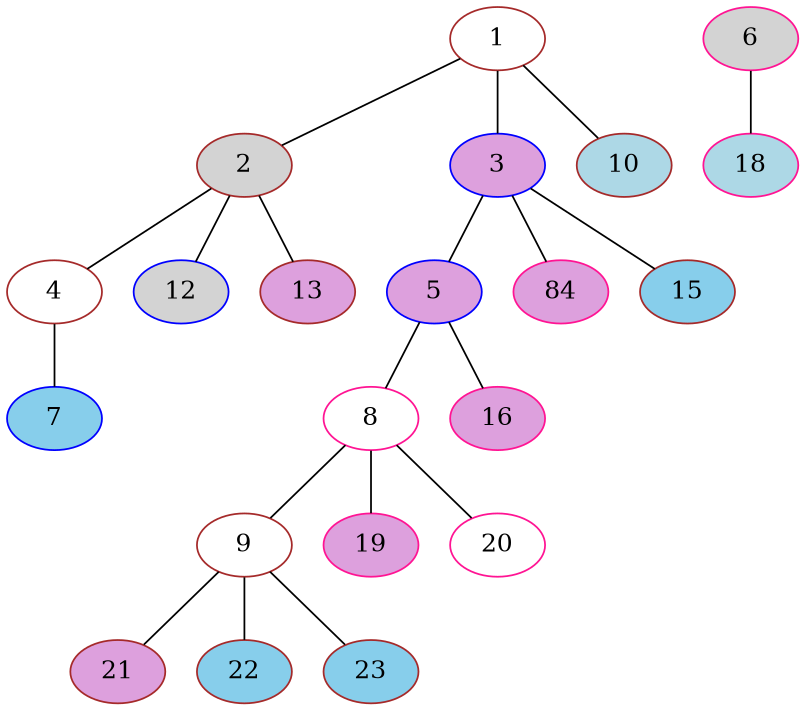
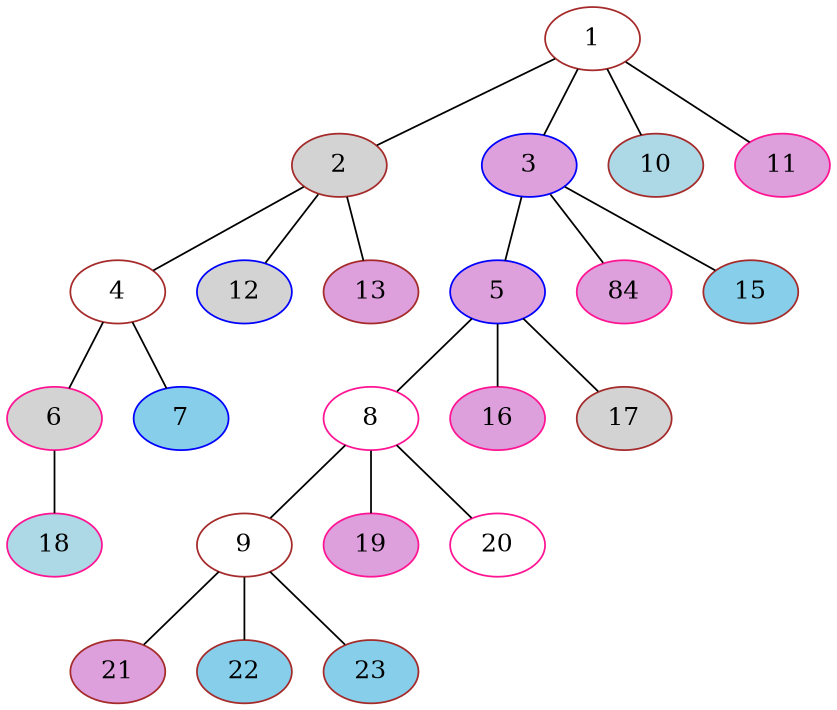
node "11": added
edge "4" -- "6": added
node "17": added
